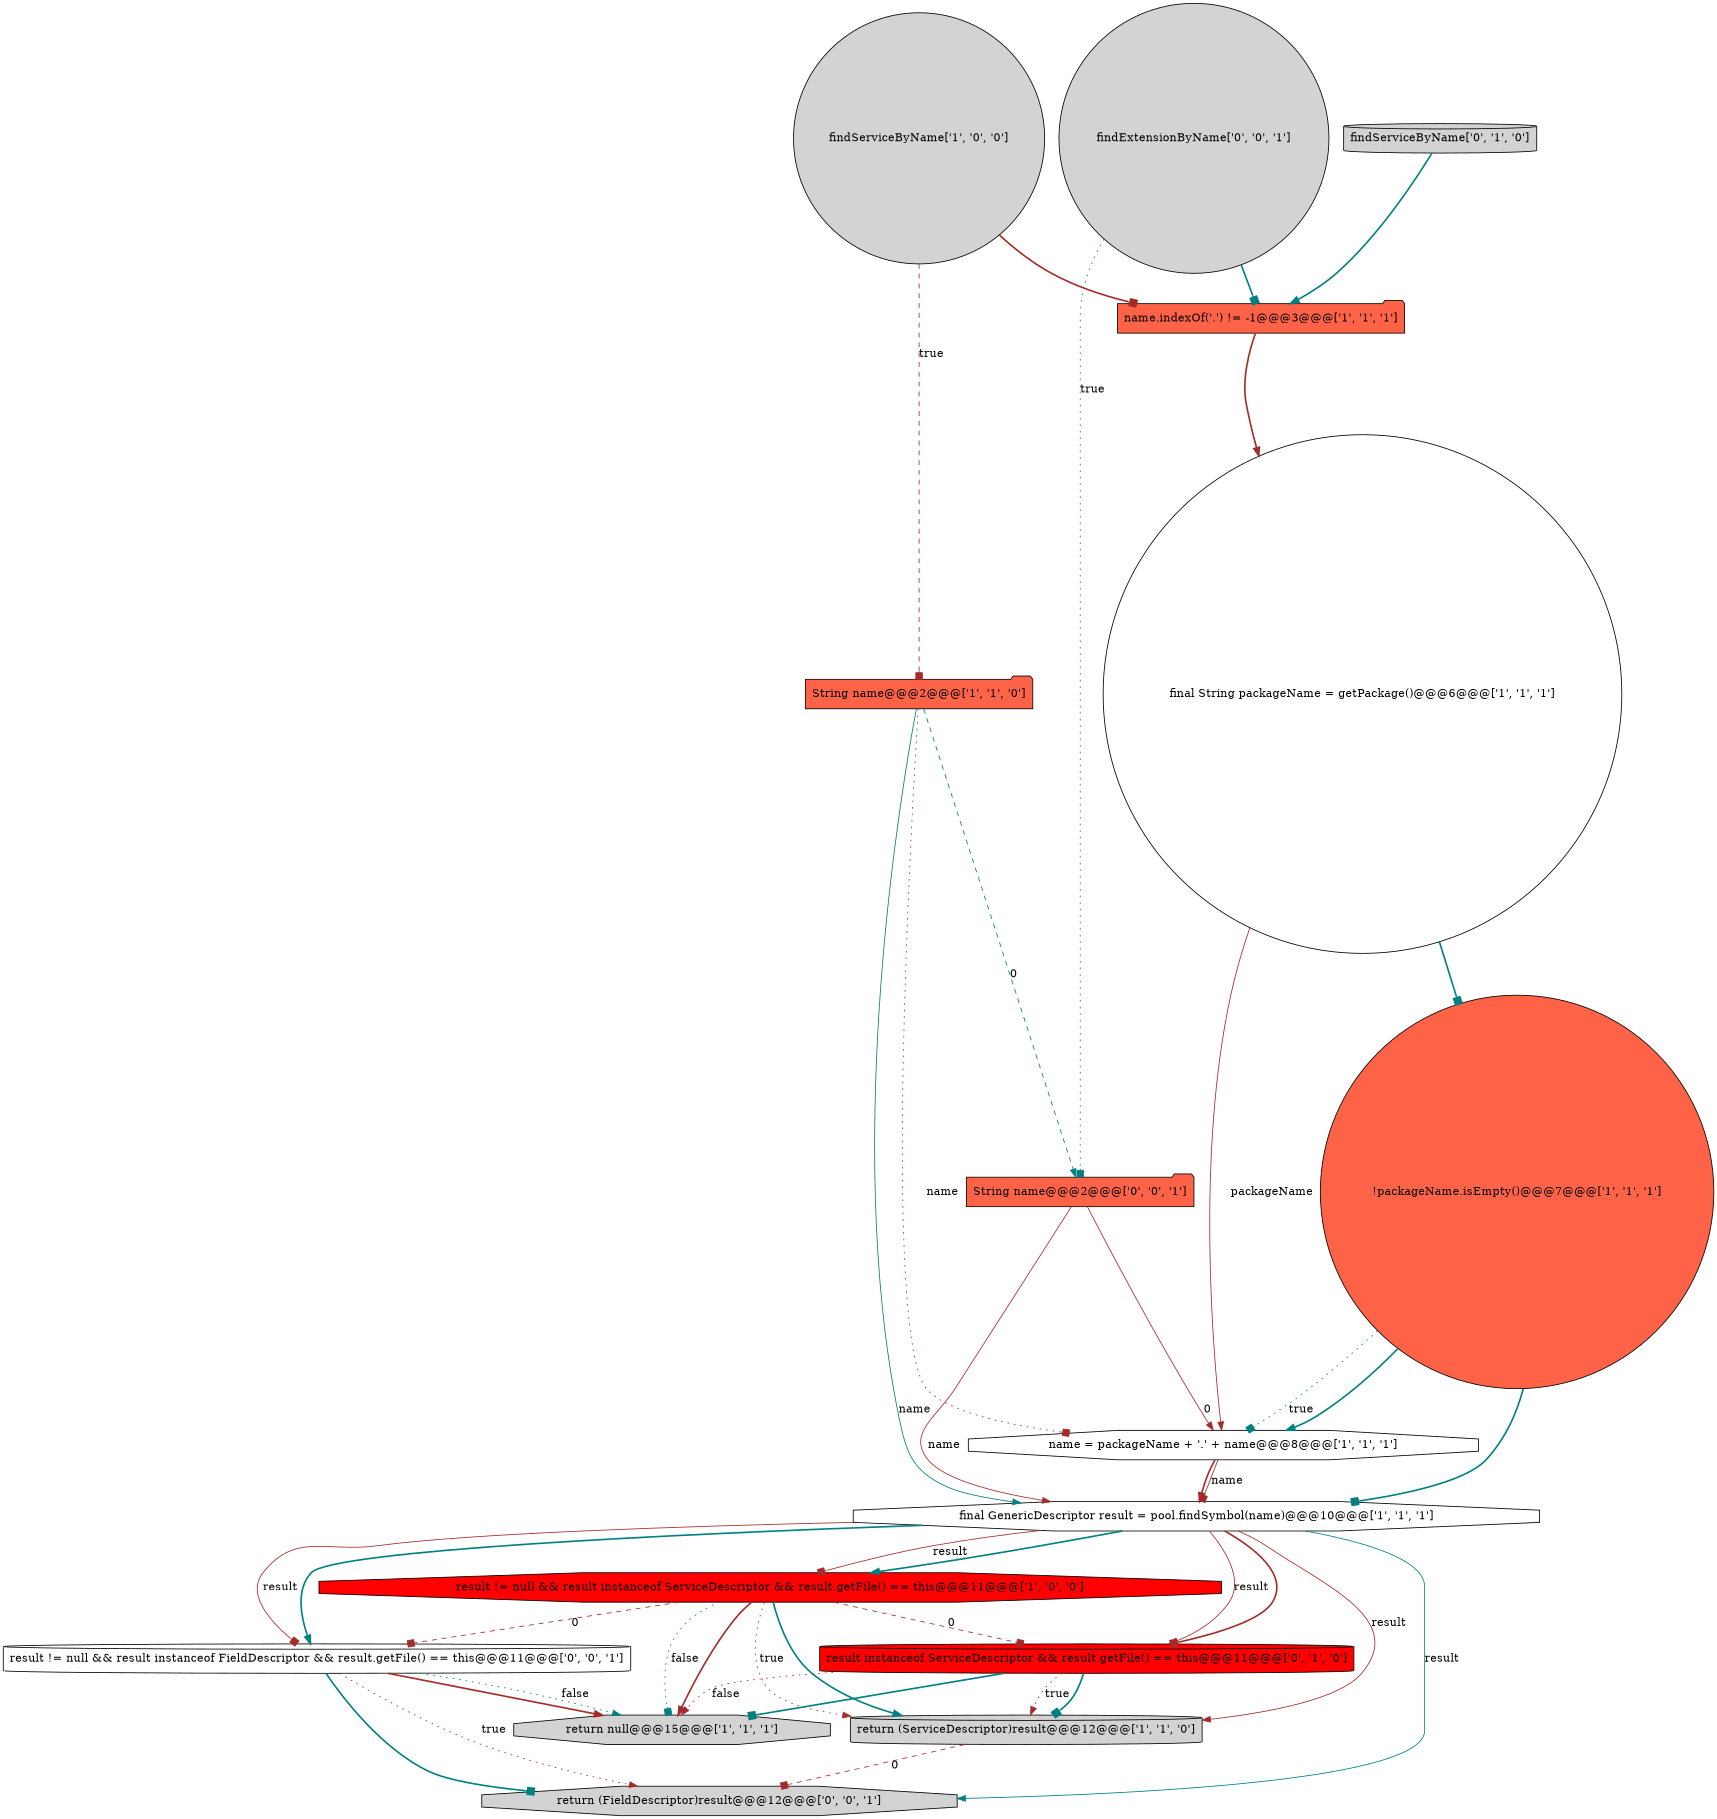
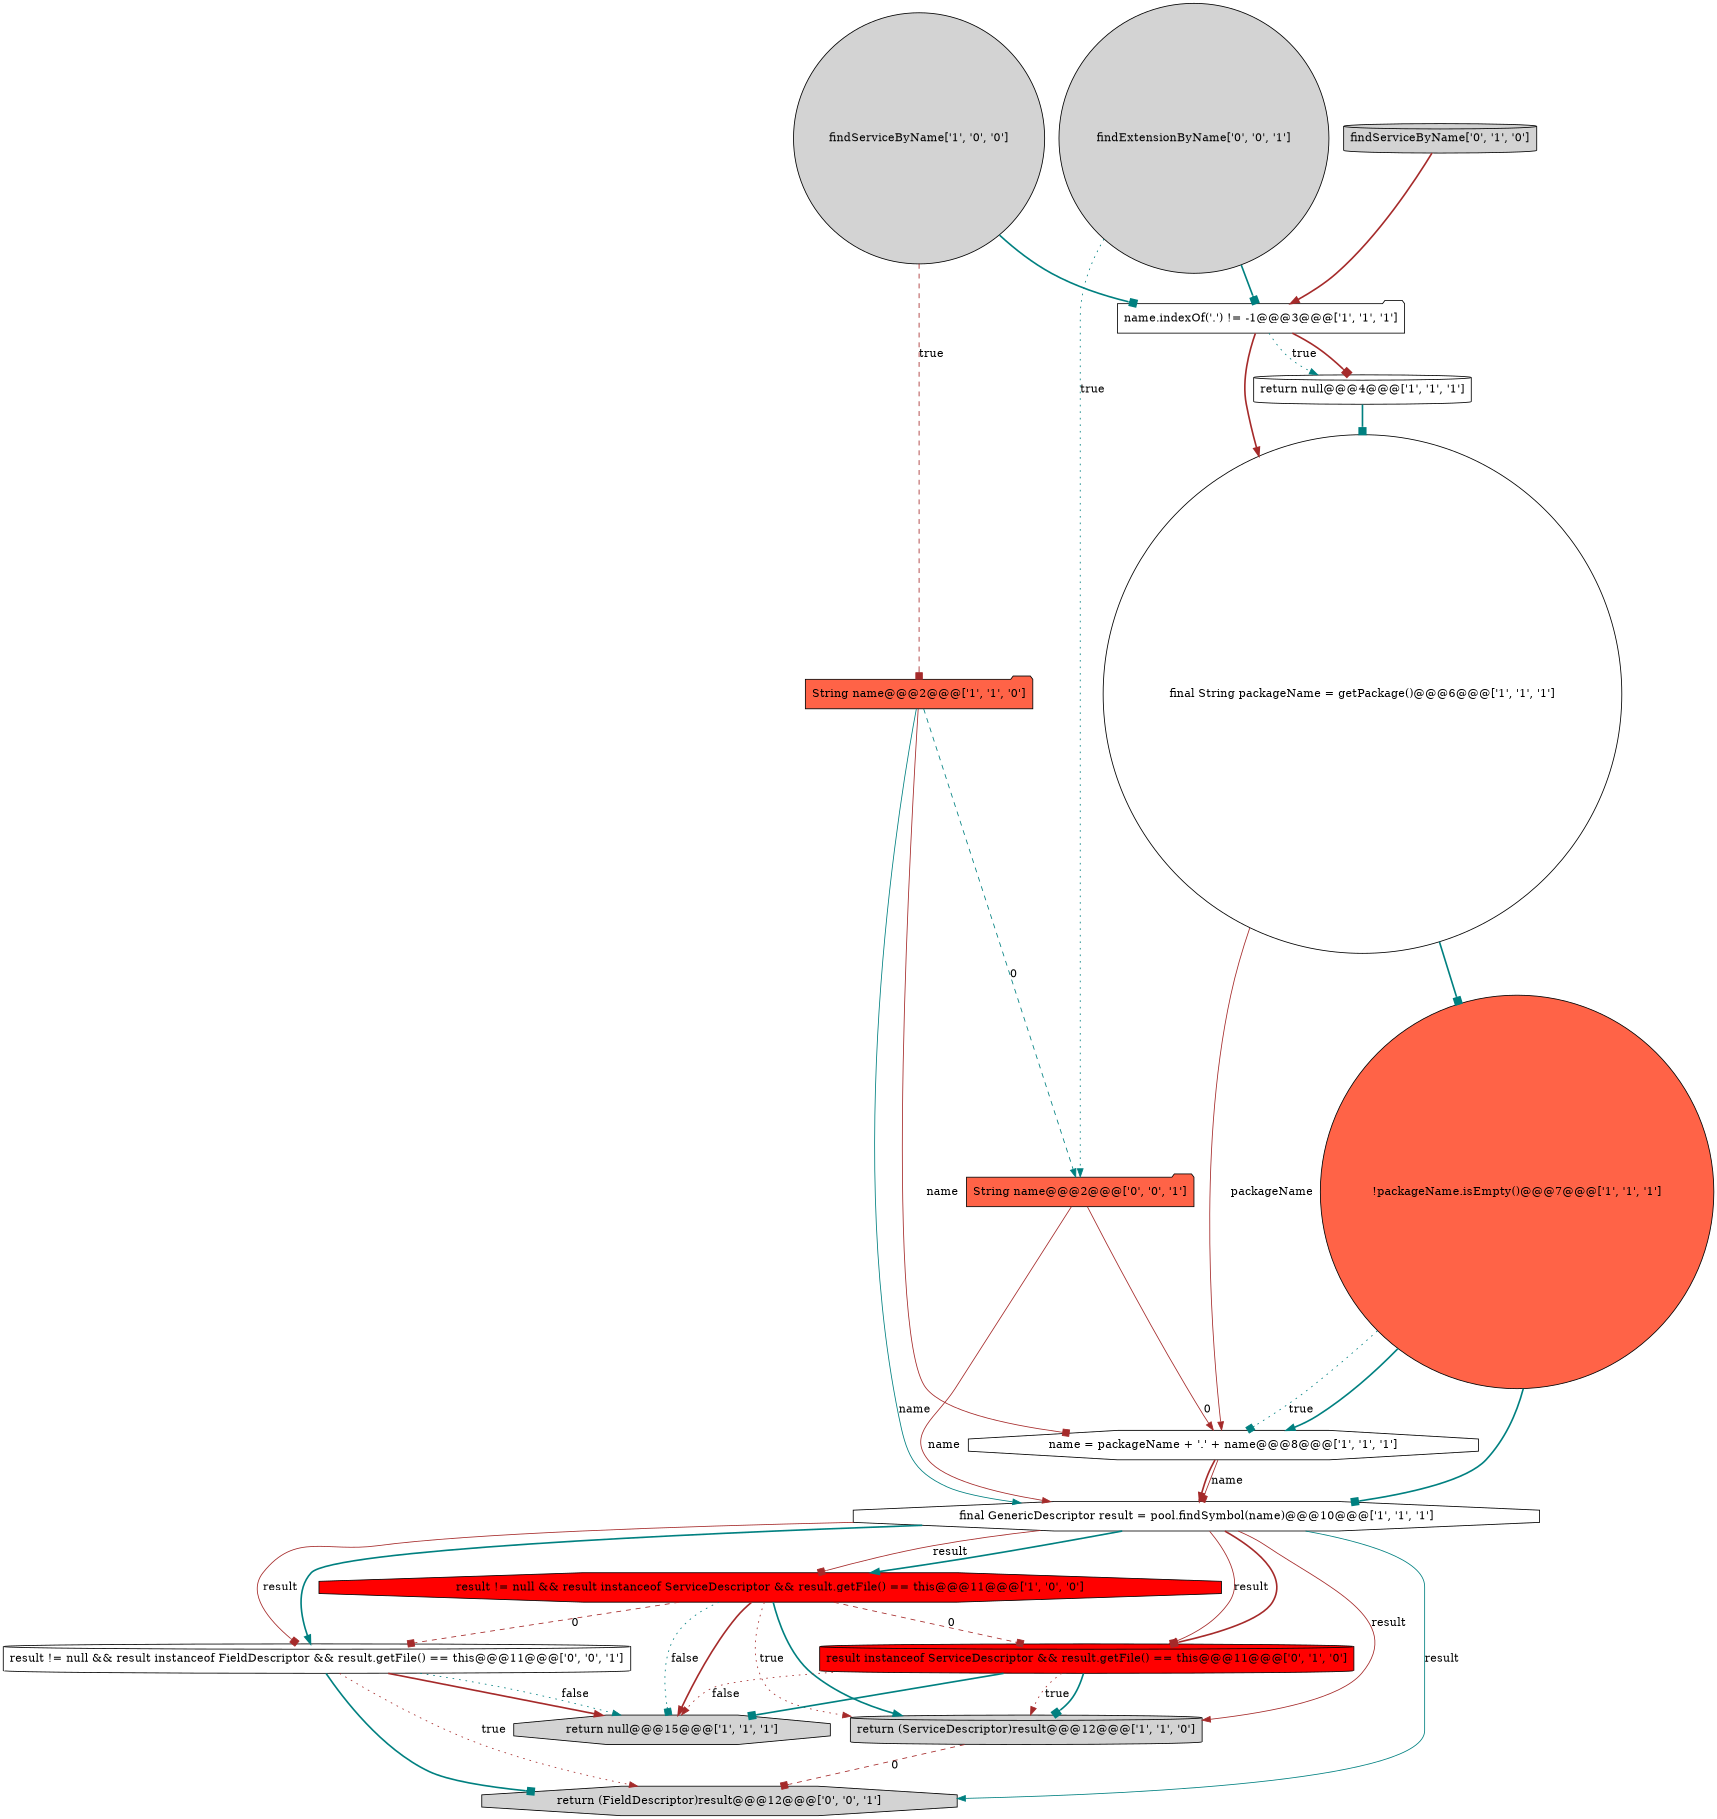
edge "findServiceByName['0', '1', '0']" -> "name.indexOf('.') != -1@@@3@@@['1', '1', '1']": color teal -> brown
edge "findServiceByName['1', '0', '0']" -> "name.indexOf('.') != -1@@@3@@@['1', '1', '1']": color brown -> teal
node "name.indexOf('.') != -1@@@3@@@['1', '1', '1']": fillcolor tomato -> white
node "return null@@@4@@@['1', '1', '1']": added
edge "findExtensionByName['0', '0', '1']" -> "String name@@@2@@@['0', '0', '1']": arrowhead box -> normal
edge "String name@@@2@@@['1', '1', '0']" -> "name = packageName + '.' + name@@@8@@@['1', '1', '1']": style dotted -> solid
